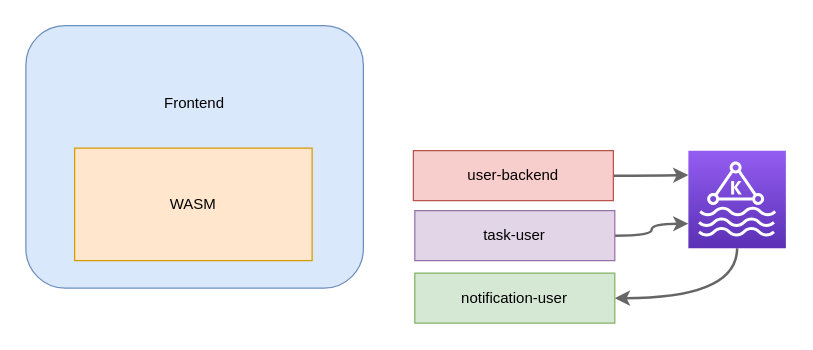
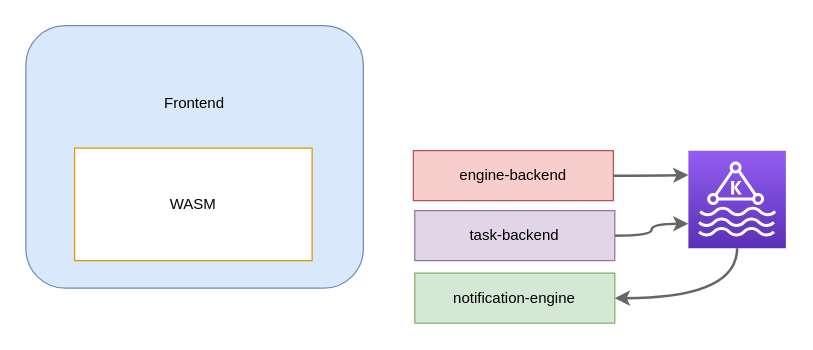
node "user-backend": label "user-backend" -> "engine-backend"
node "WASM": fillcolor #ffe6cc -> #ffffff
node "task-user": label "task-user" -> "task-backend"
node "notification-user": label "notification-user" -> "notification-engine"
